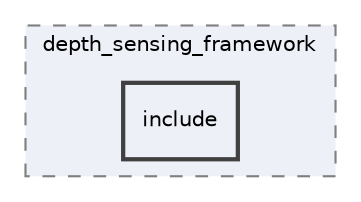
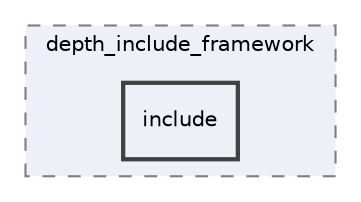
cluster "depth_sensing_framework": label "depth_sensing_framework" -> "depth_include_framework"
